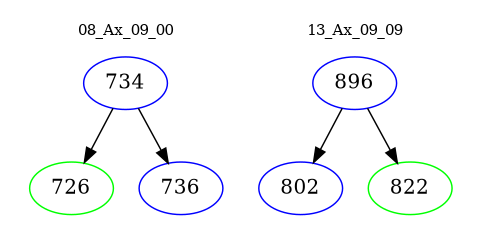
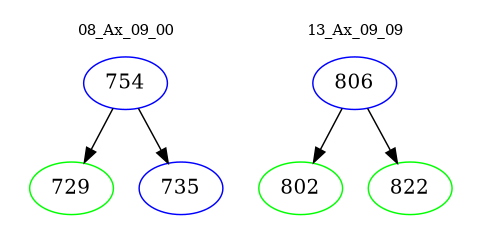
node "734": label "734" -> "754"
node "896": label "896" -> "806"
node "726": label "726" -> "729"
node "736": label "736" -> "735"
node "802": color blue -> green
